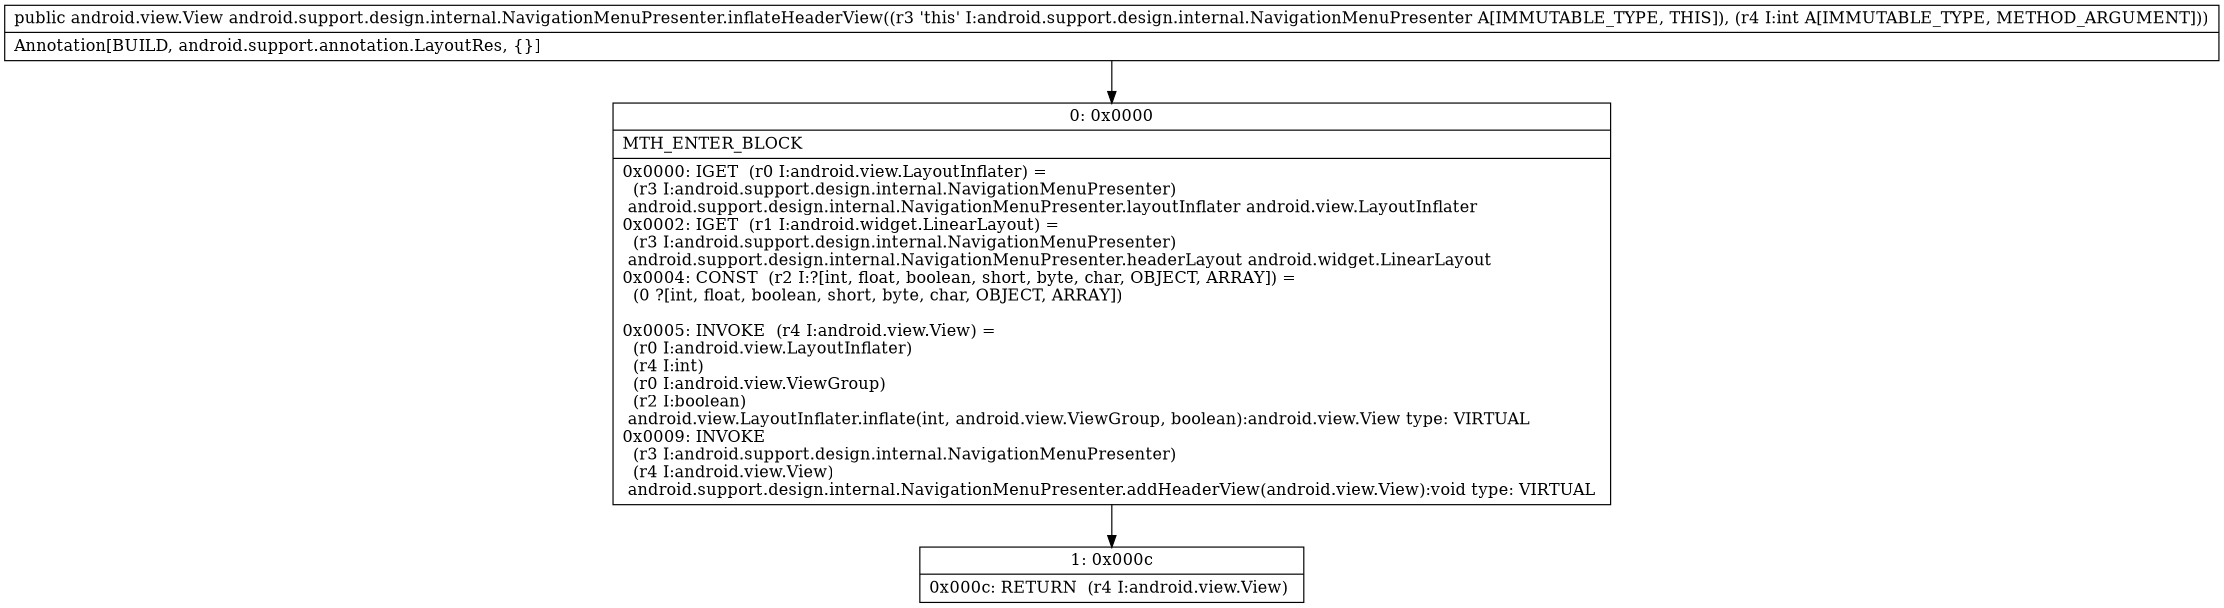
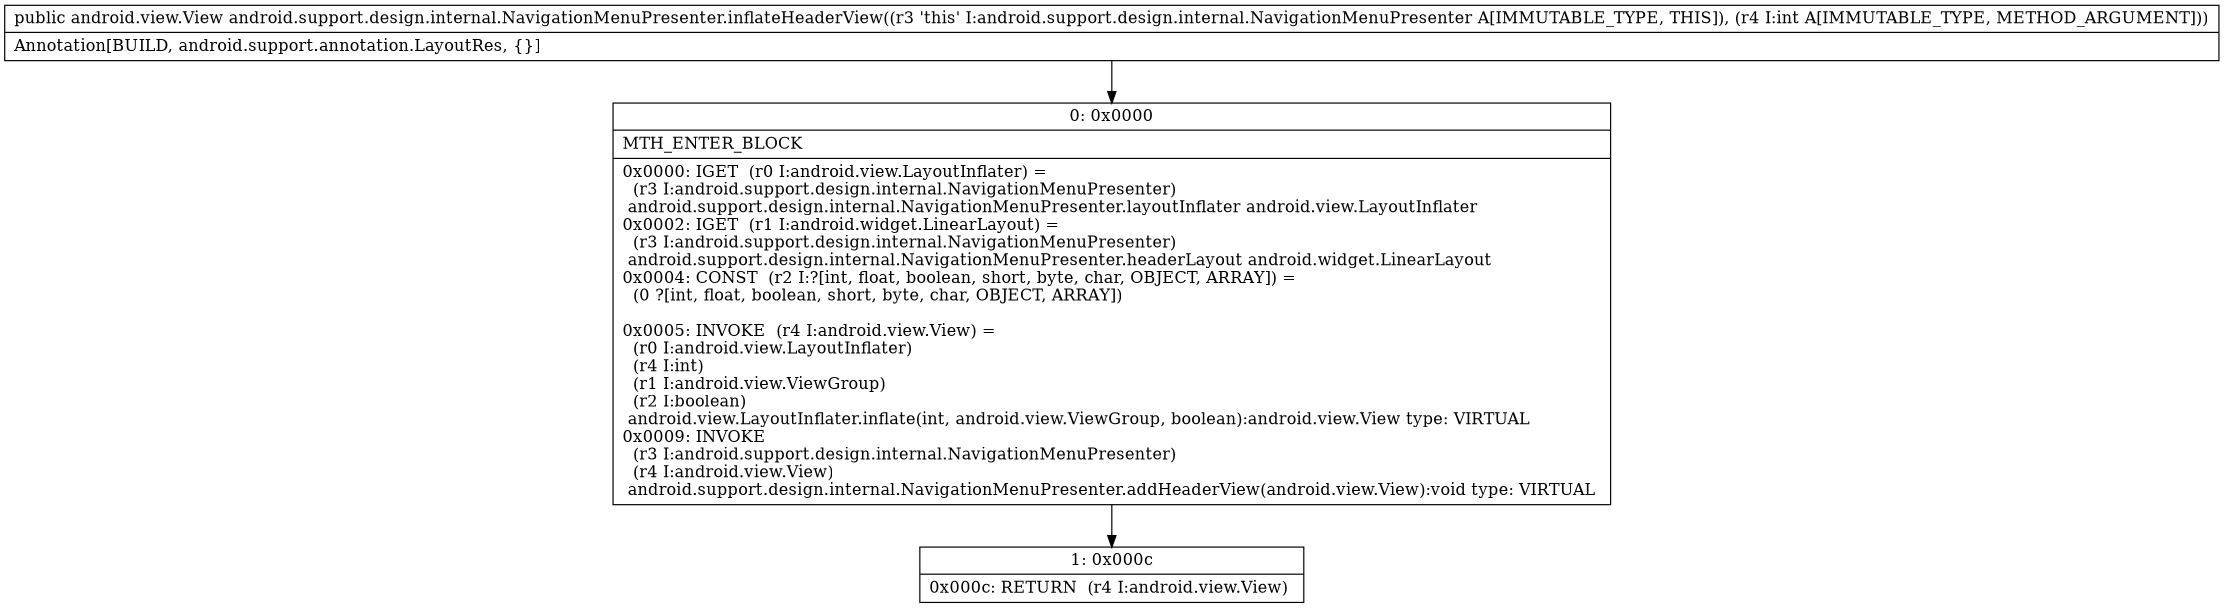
node "0: 0x0000": text "(r0 I:android.view.ViewGroup)" -> "(r1 I:android.view.ViewGroup)"
